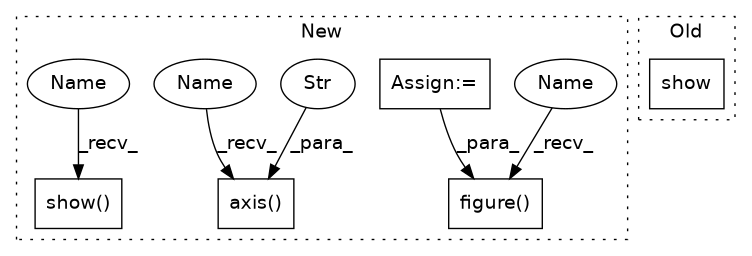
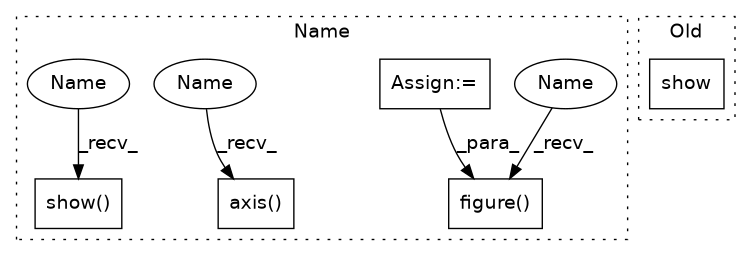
cluster "New": label "New" -> "Name"
node "Str": removed
